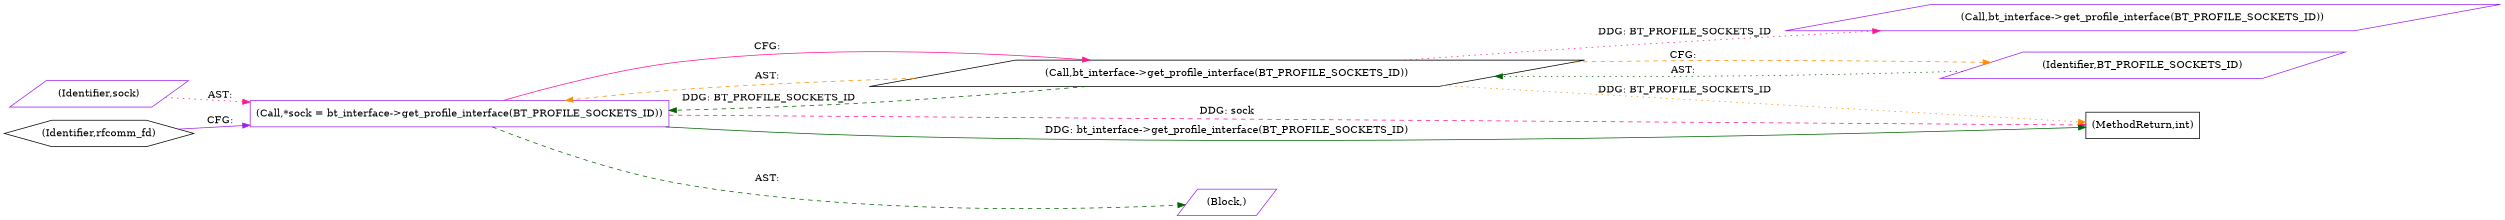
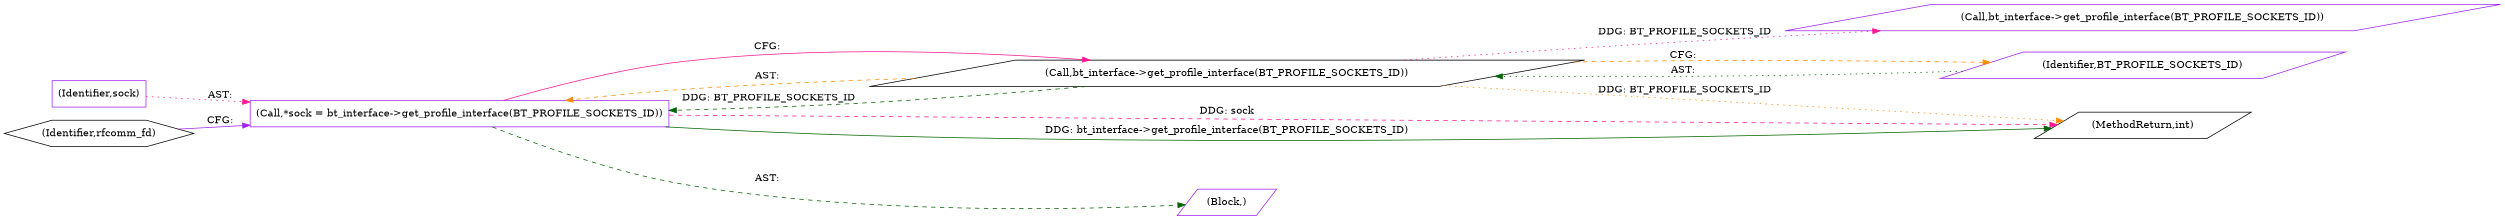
node "(Identifier,sock)": shape parallelogram -> box
node "(MethodReturn,int)": shape box -> parallelogram
